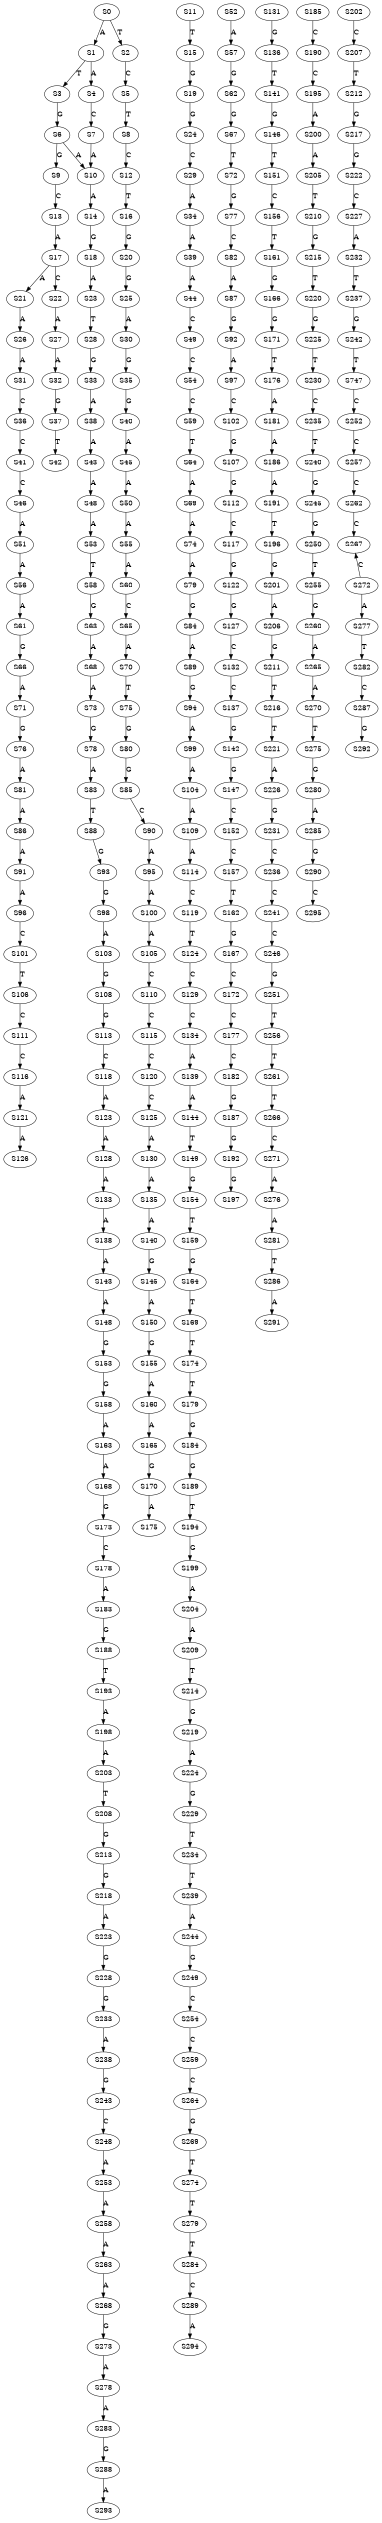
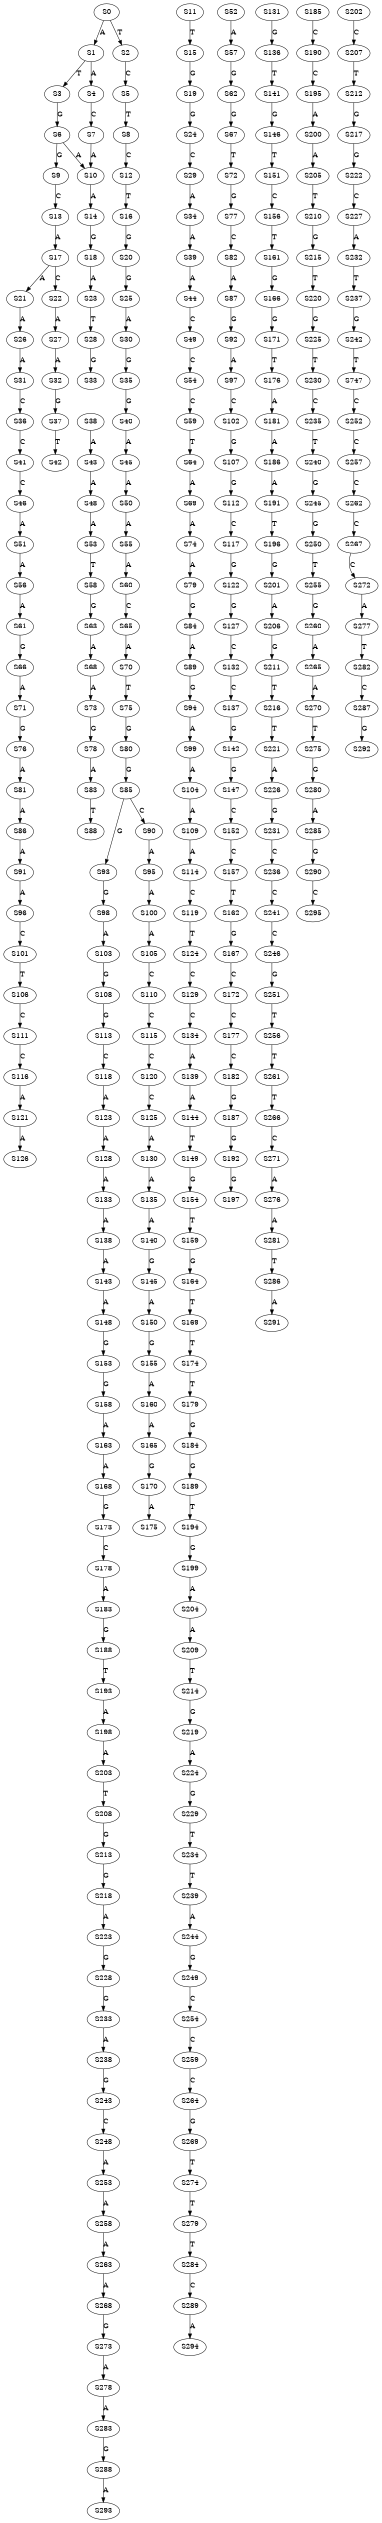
edge "S33" -> "S38": removed, label "A"
edge "S272" -> "S267": reversed
edge "S88" -> "S93": now "S85" -> "S93"
